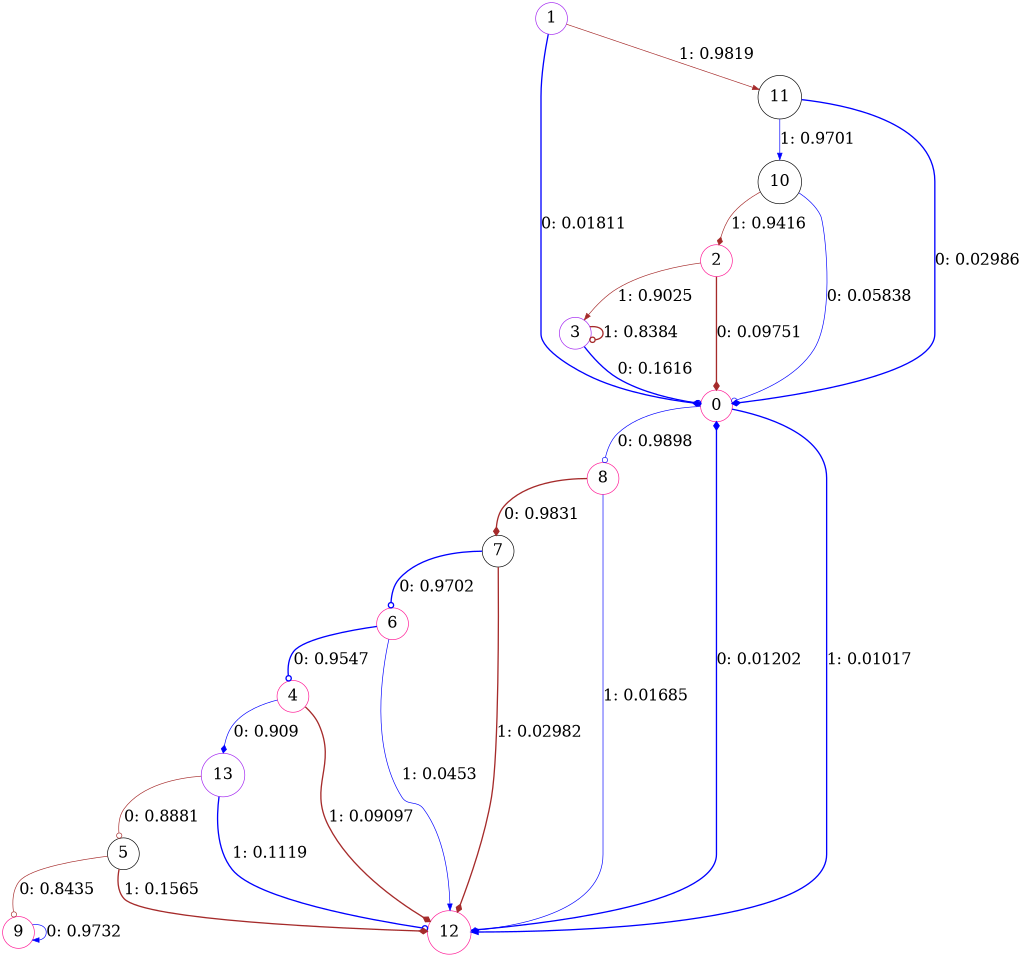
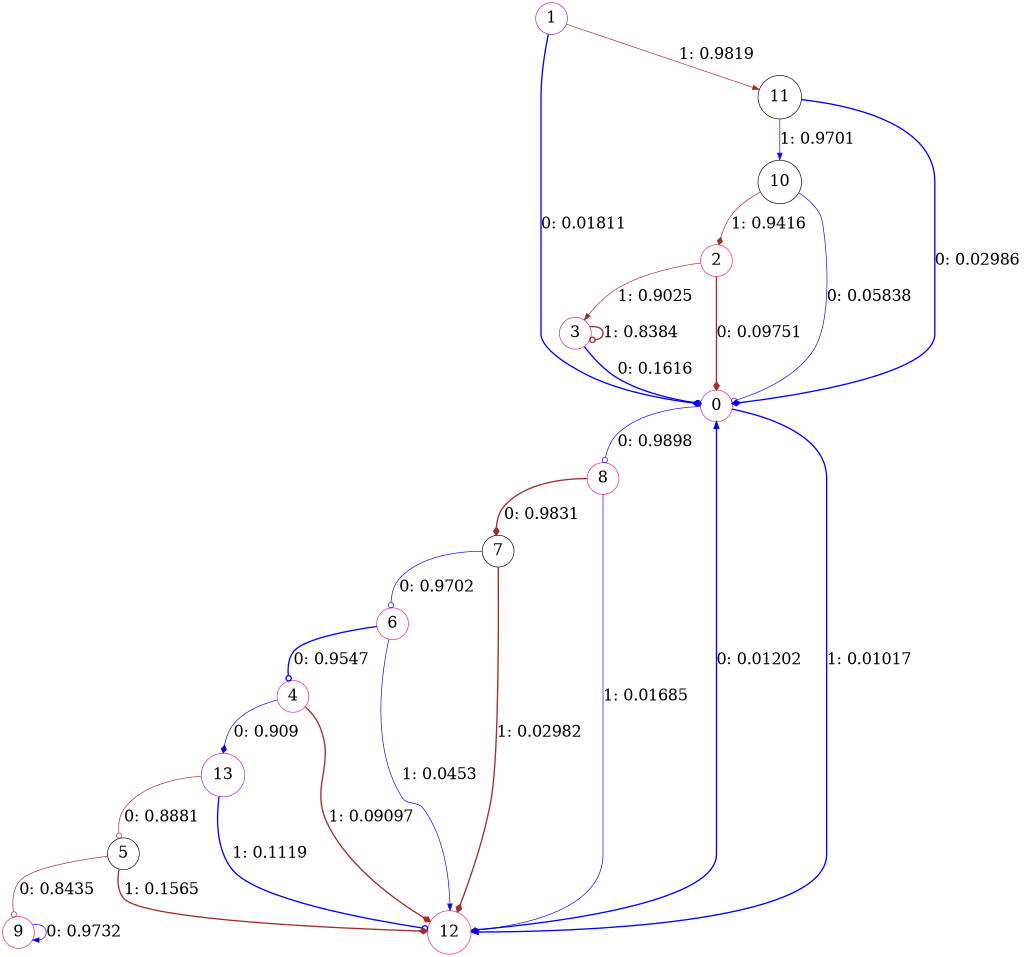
edge "7" -> "6": style bold -> solid
edge "12" -> "0": arrowhead diamond -> normal
